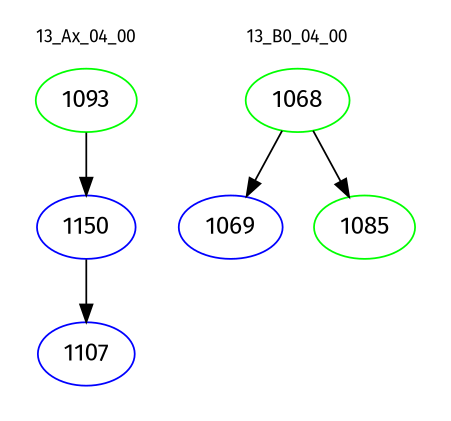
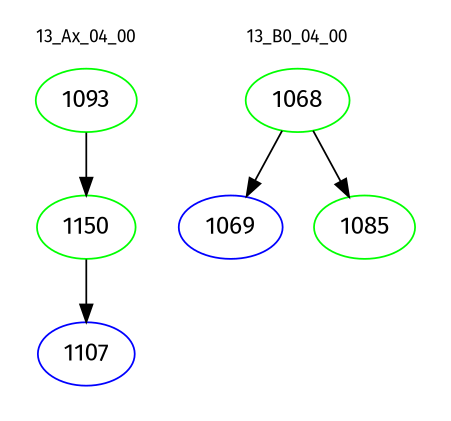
node "1150": color blue -> green
